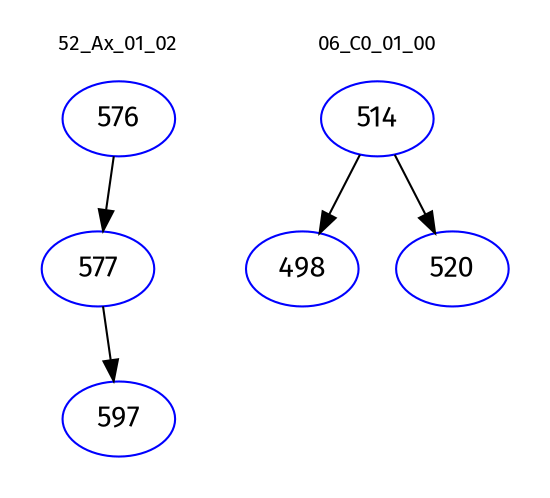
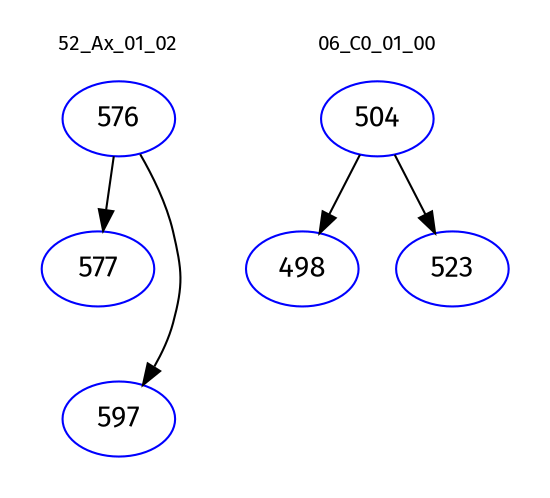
node "514": label "514" -> "504"
node "520": label "520" -> "523"
edge "577" -> "597": now "576" -> "597"
